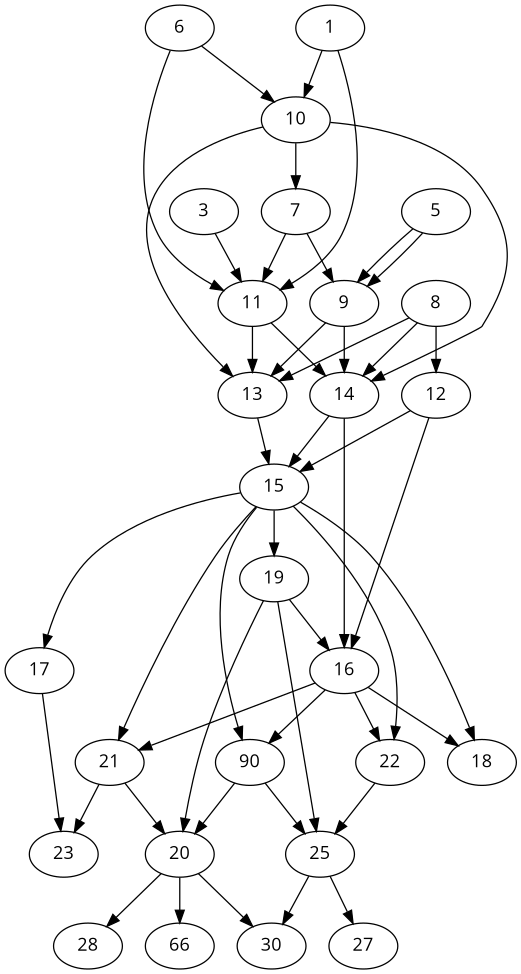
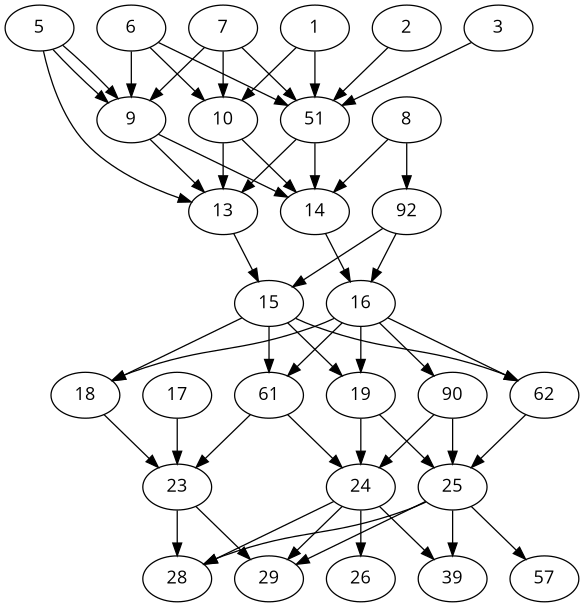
node "2": added
edge "6" -> "9": added
edge "10" -> "7": reversed
node "11": label "11" -> "51"
edge "8" -> "13": now "5" -> "13"
node "12": label "12" -> "92"
edge "14" -> "15": removed
edge "18" -> "23": added
edge "23" -> "28": added
edge "25" -> "28": added
edge "15" -> "17": removed
node "29": added
edge "15" -> "90": removed
edge "19" -> "16": reversed
node "21": label "21" -> "61"
node "22": label "22" -> "62"
node "20": label "20" -> "24"
node "66": label "66" -> "26"
node "30": label "30" -> "39"
node "27": label "27" -> "57"
